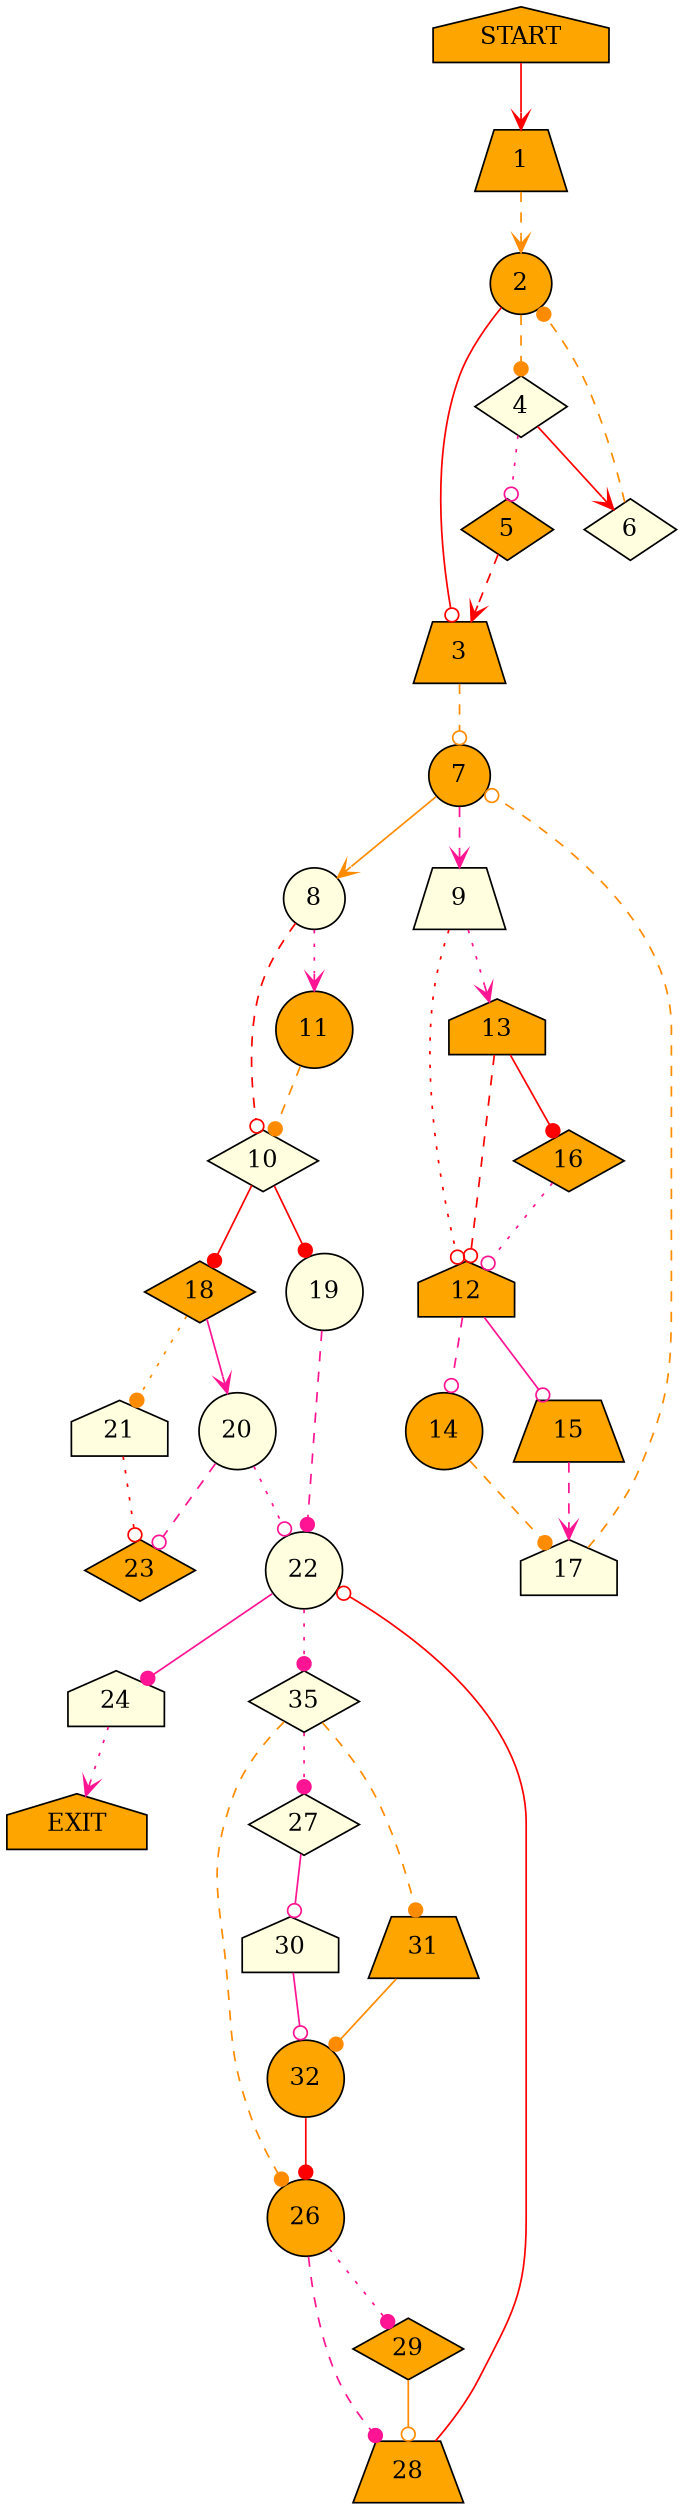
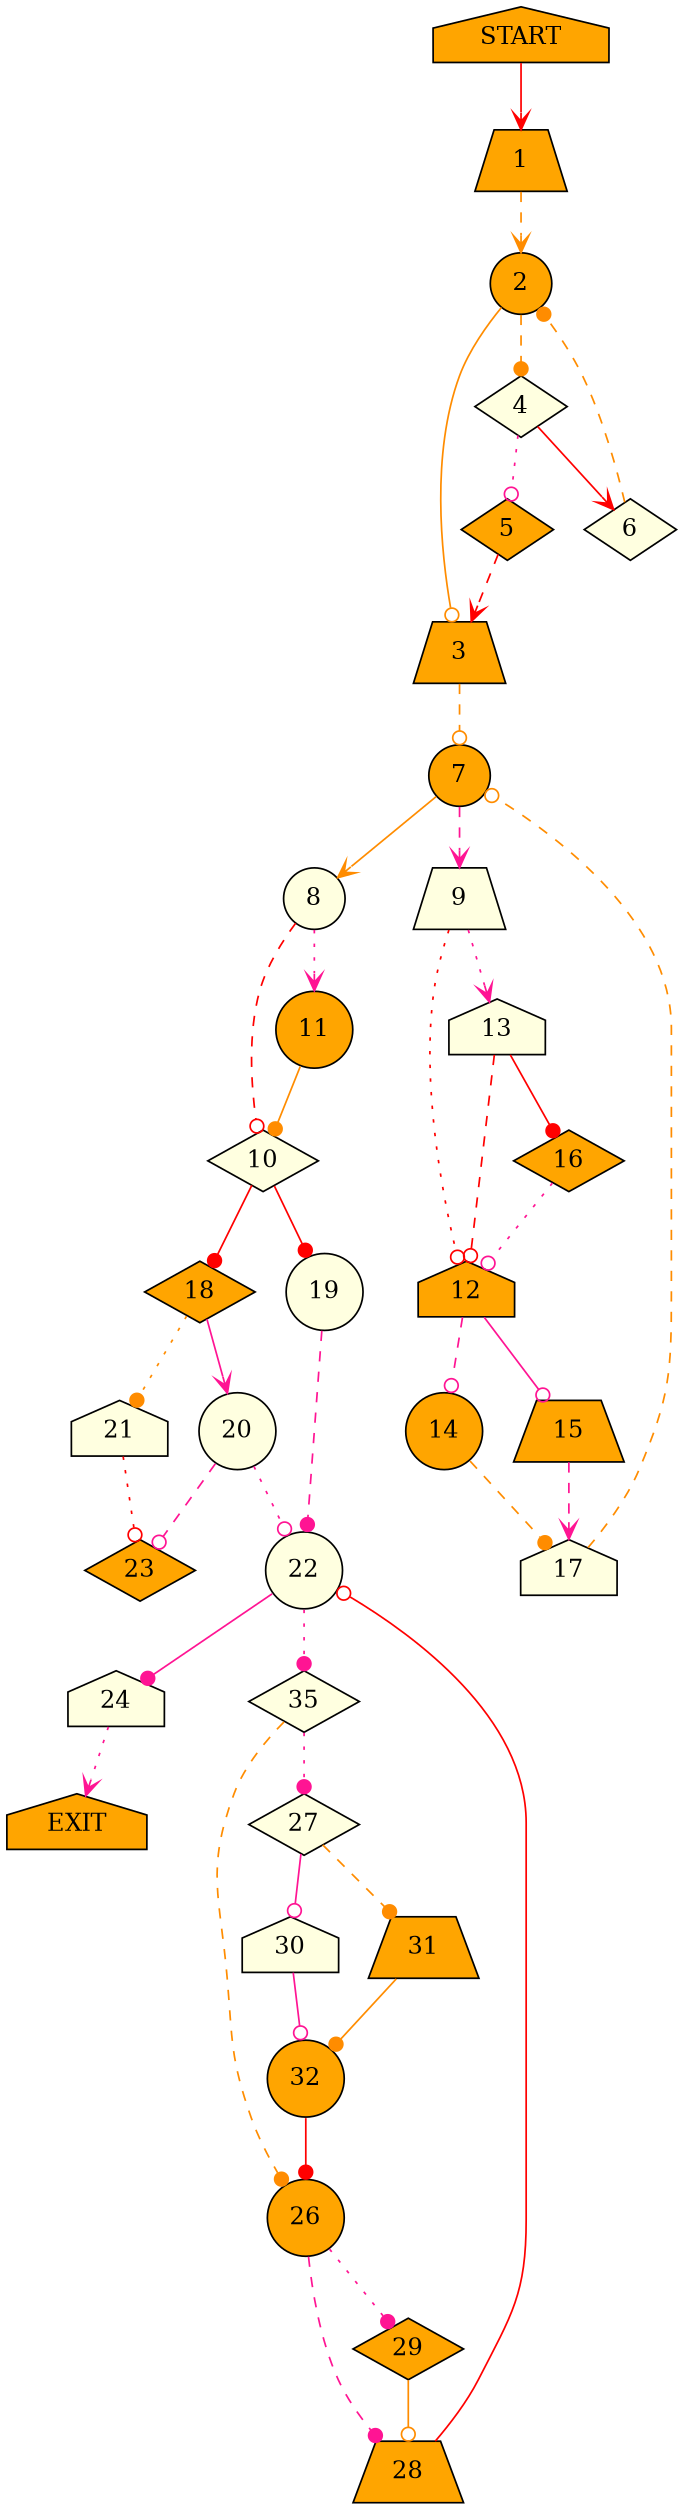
edge "2" -> "3": color red -> darkorange
node "13": fillcolor orange -> lightyellow
edge "11" -> "10": style dashed -> solid
edge "35" -> "31": now "27" -> "31"
